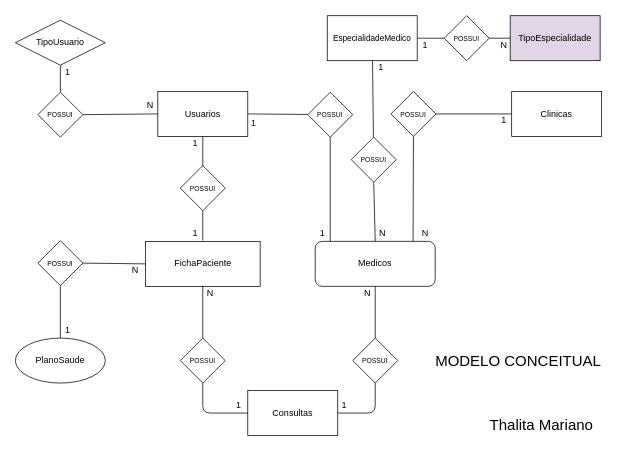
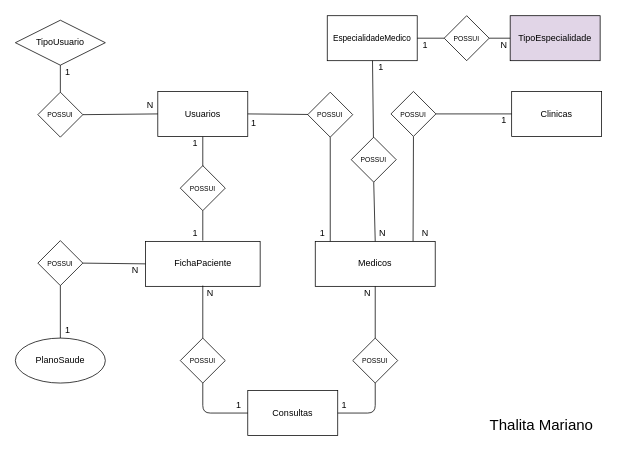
node "Medicos": shape rounded rectangle -> rectangle
node "MODELO CONCEITUAL": removed
